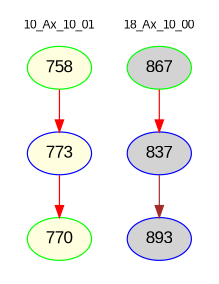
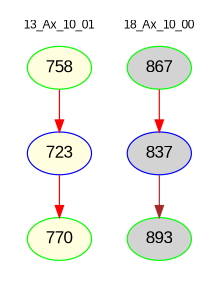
cluster "10_Ax_10_01": label "10_Ax_10_01" -> "13_Ax_10_01"
node "773": label "773" -> "723"
node "893": color blue -> green
